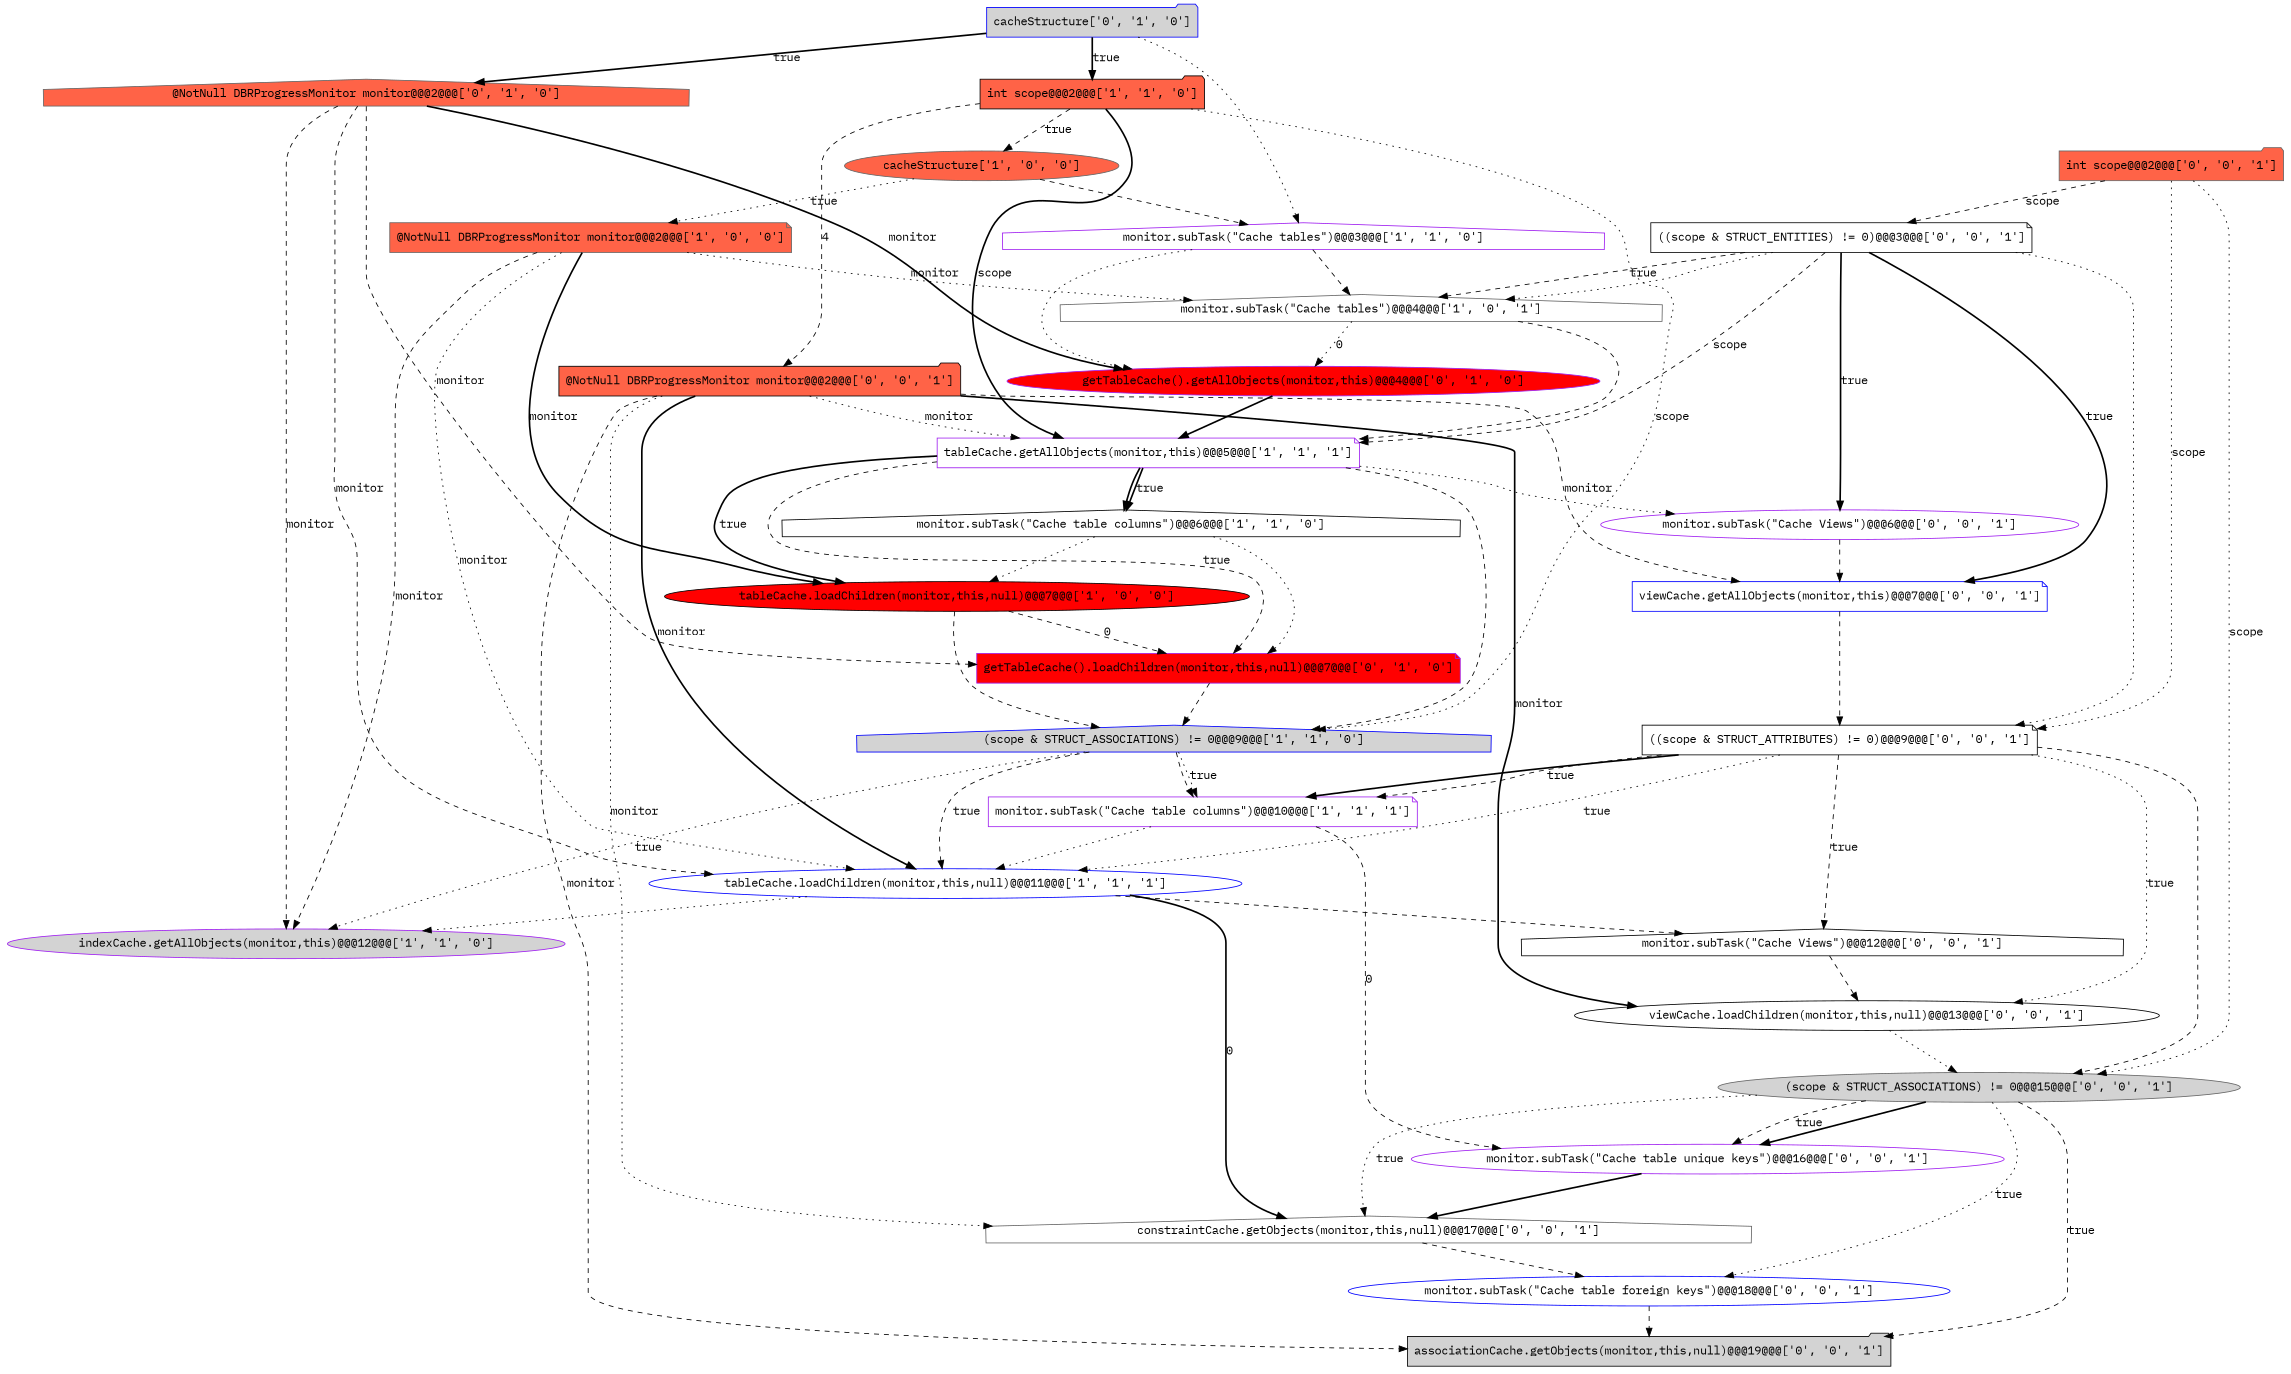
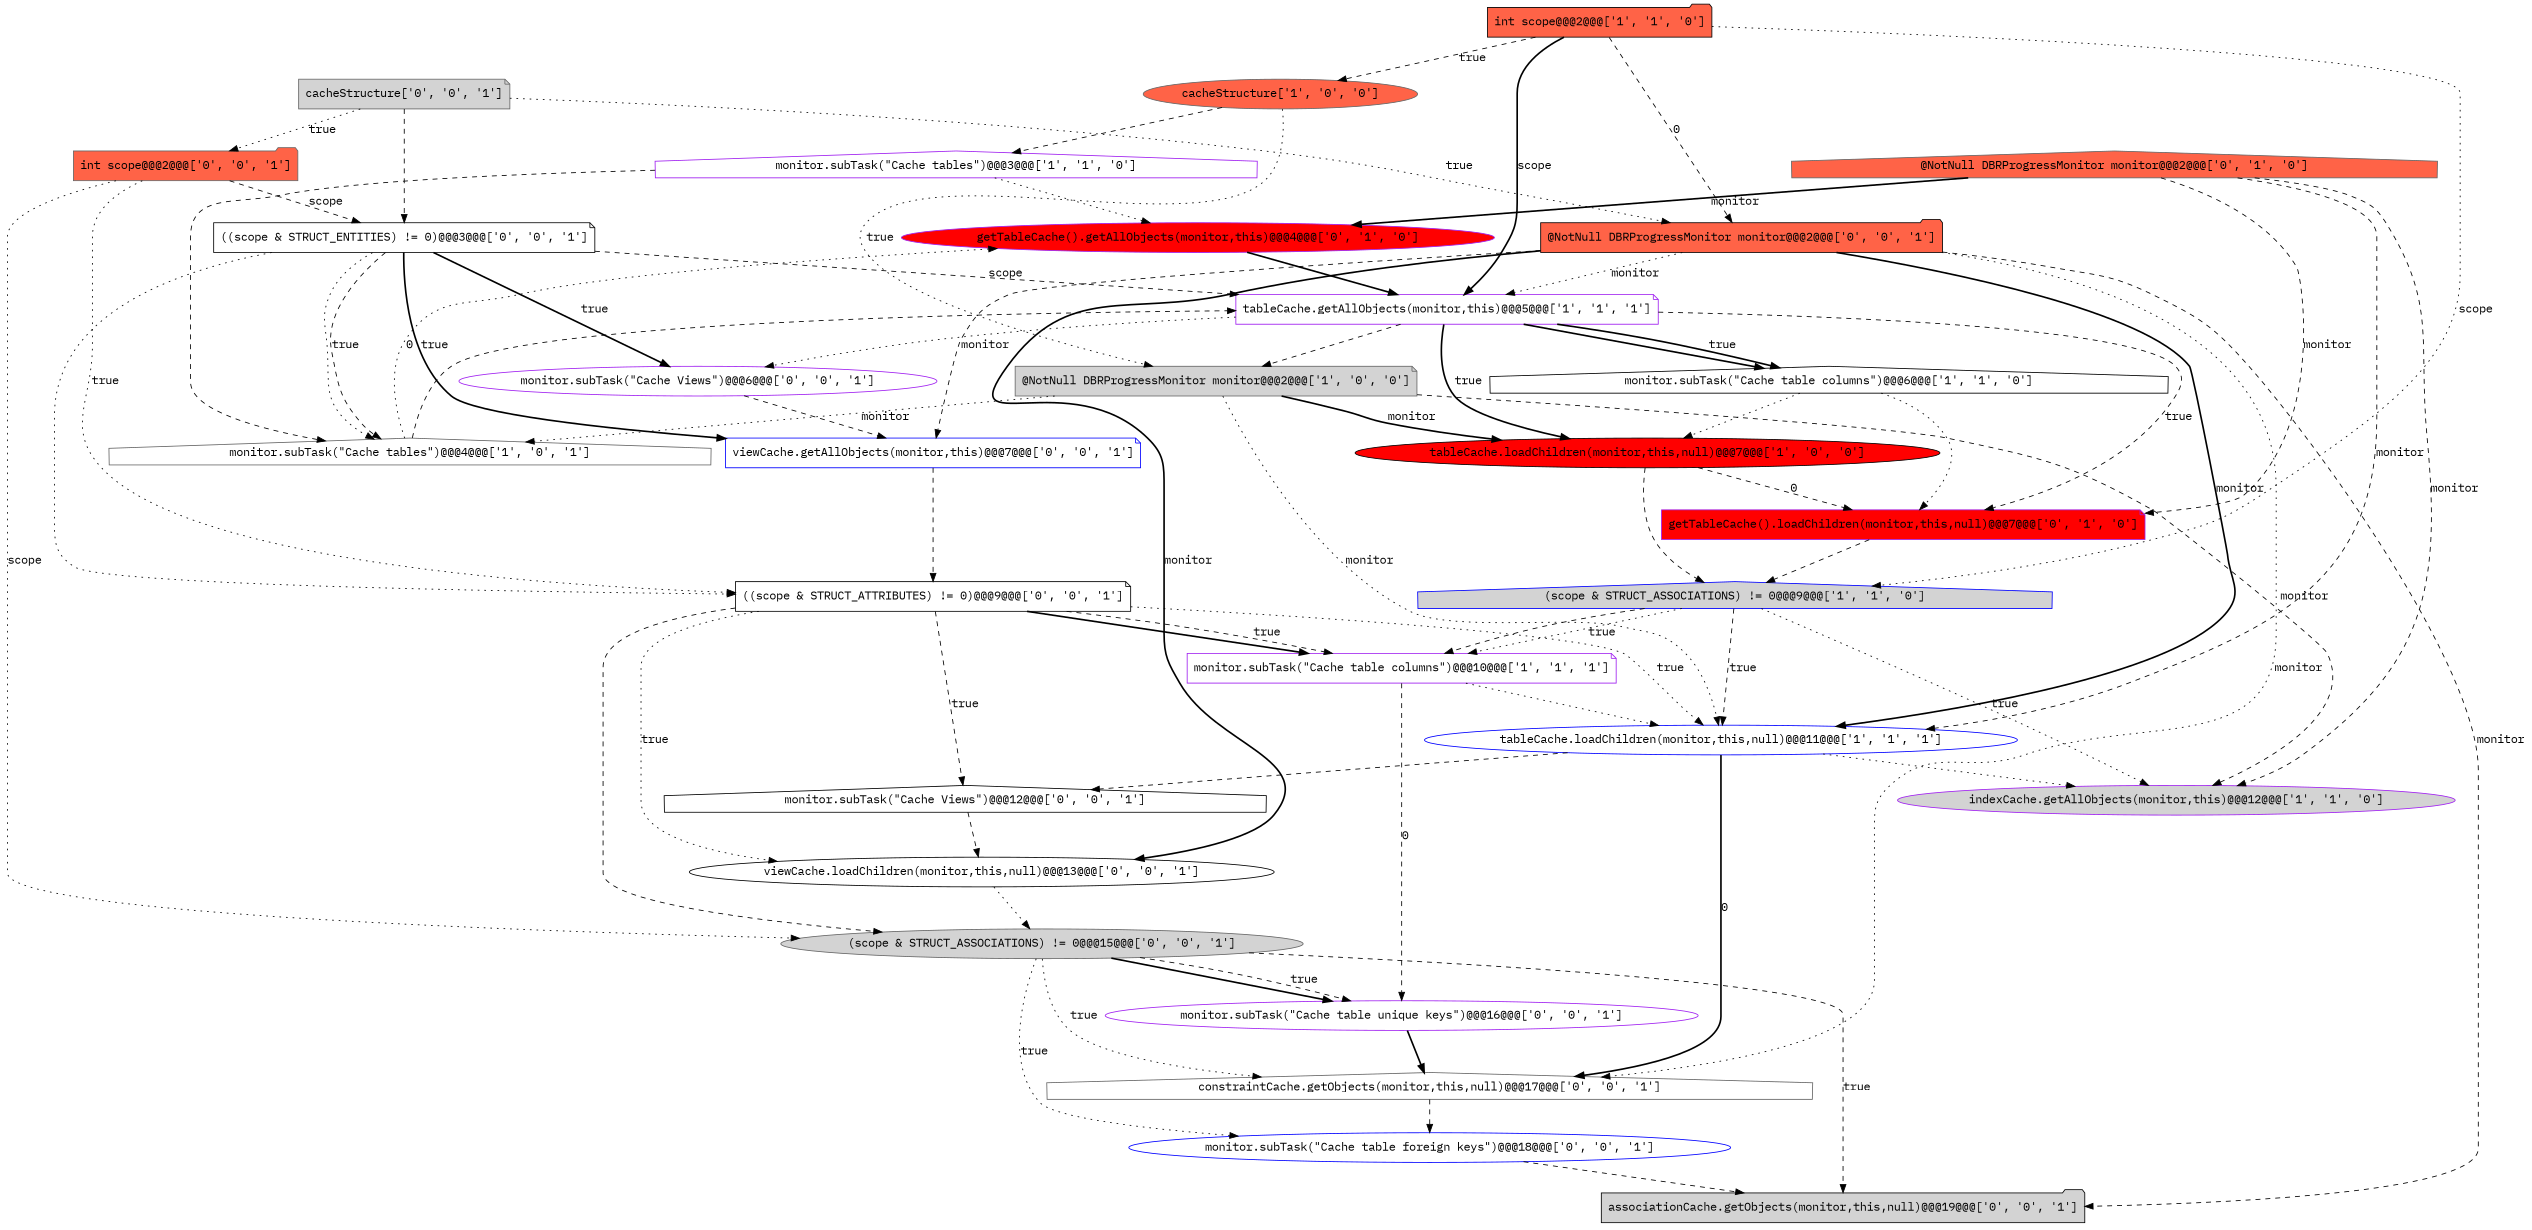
node "cacheStructure['0', '1', '0']": removed
node "cacheStructure['0', '0', '1']": added
node "@NotNull DBRProgressMonitor monitor@@@2@@@['1', '0', '0']": fillcolor tomato -> lightgray
edge "int scope@@@2@@@['1', '1', '0']" -> "@NotNull DBRProgressMonitor monitor@@@2@@@['0', '0', '1']": label "4" -> "0"
edge "int scope@@@2@@@['0', '0', '1']" -> "((scope & STRUCT_ATTRIBUTES) != 0)@@@9@@@['0', '0', '1']": label "scope" -> "true"
edge "tableCache.getAllObjects(monitor,this)@@@5@@@['1', '1', '1']" -> "(scope & STRUCT_ASSOCIATIONS) != 0@@@9@@@['1', '1', '0']": now "tableCache.getAllObjects(monitor,this)@@@5@@@['1', '1', '1']" -> "@NotNull DBRProgressMonitor monitor@@@2@@@['1', '0', '0']"
